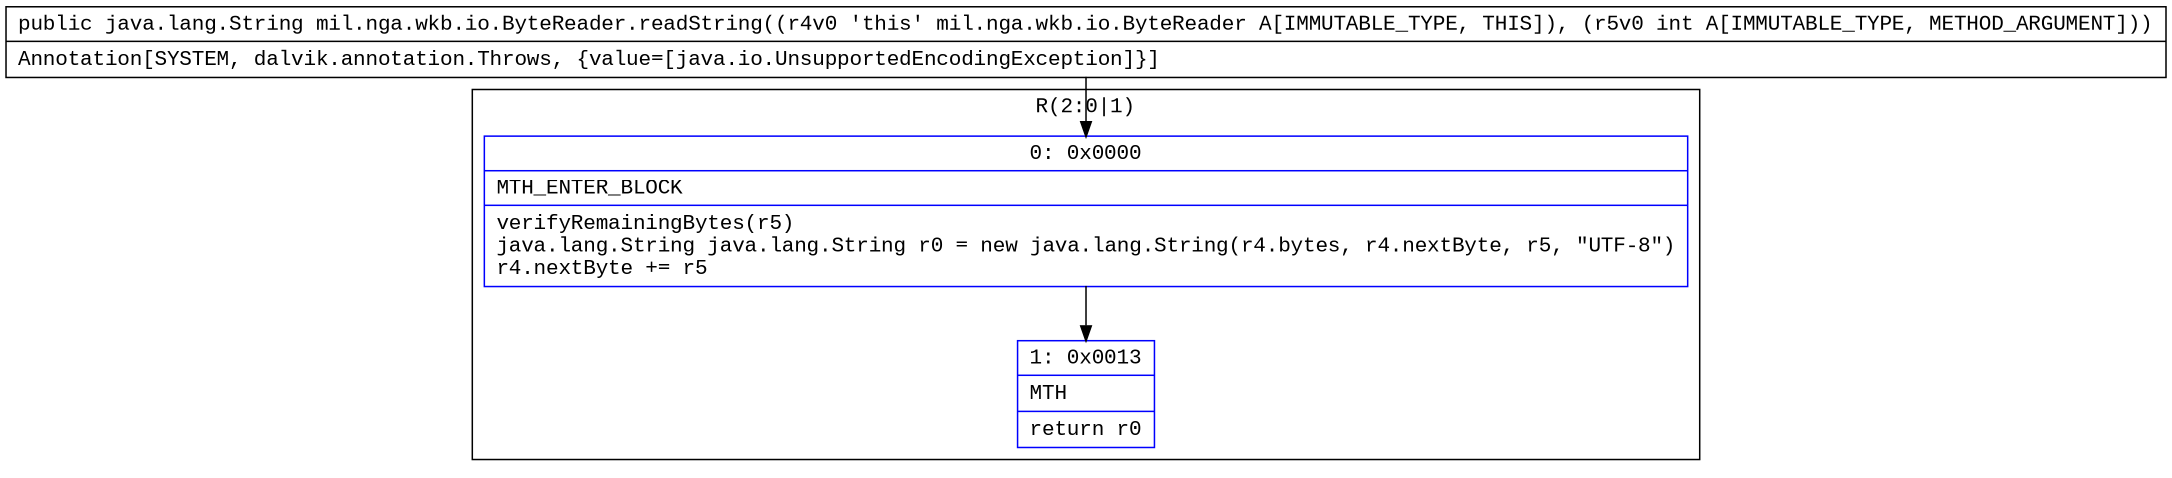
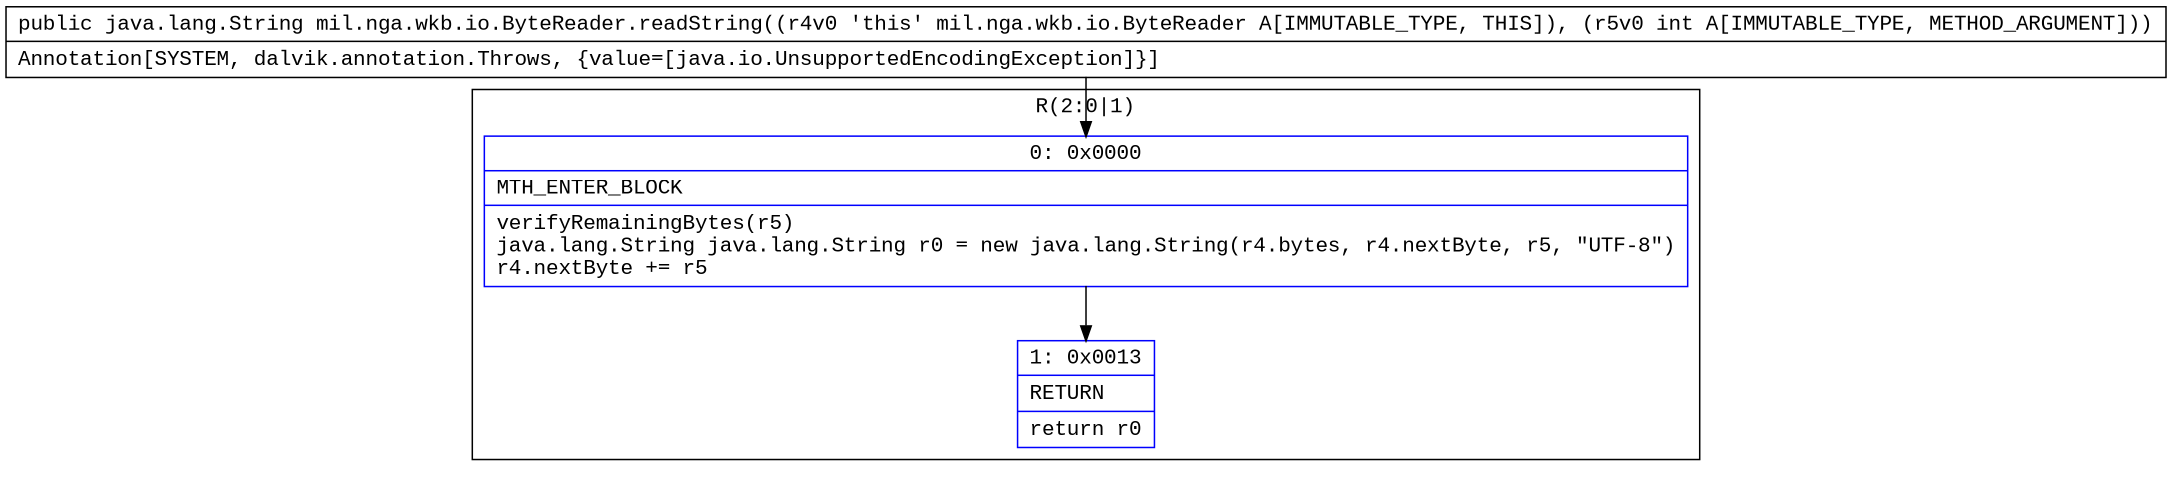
node "1: 0x0013": text "MTH" -> "RETURN"
